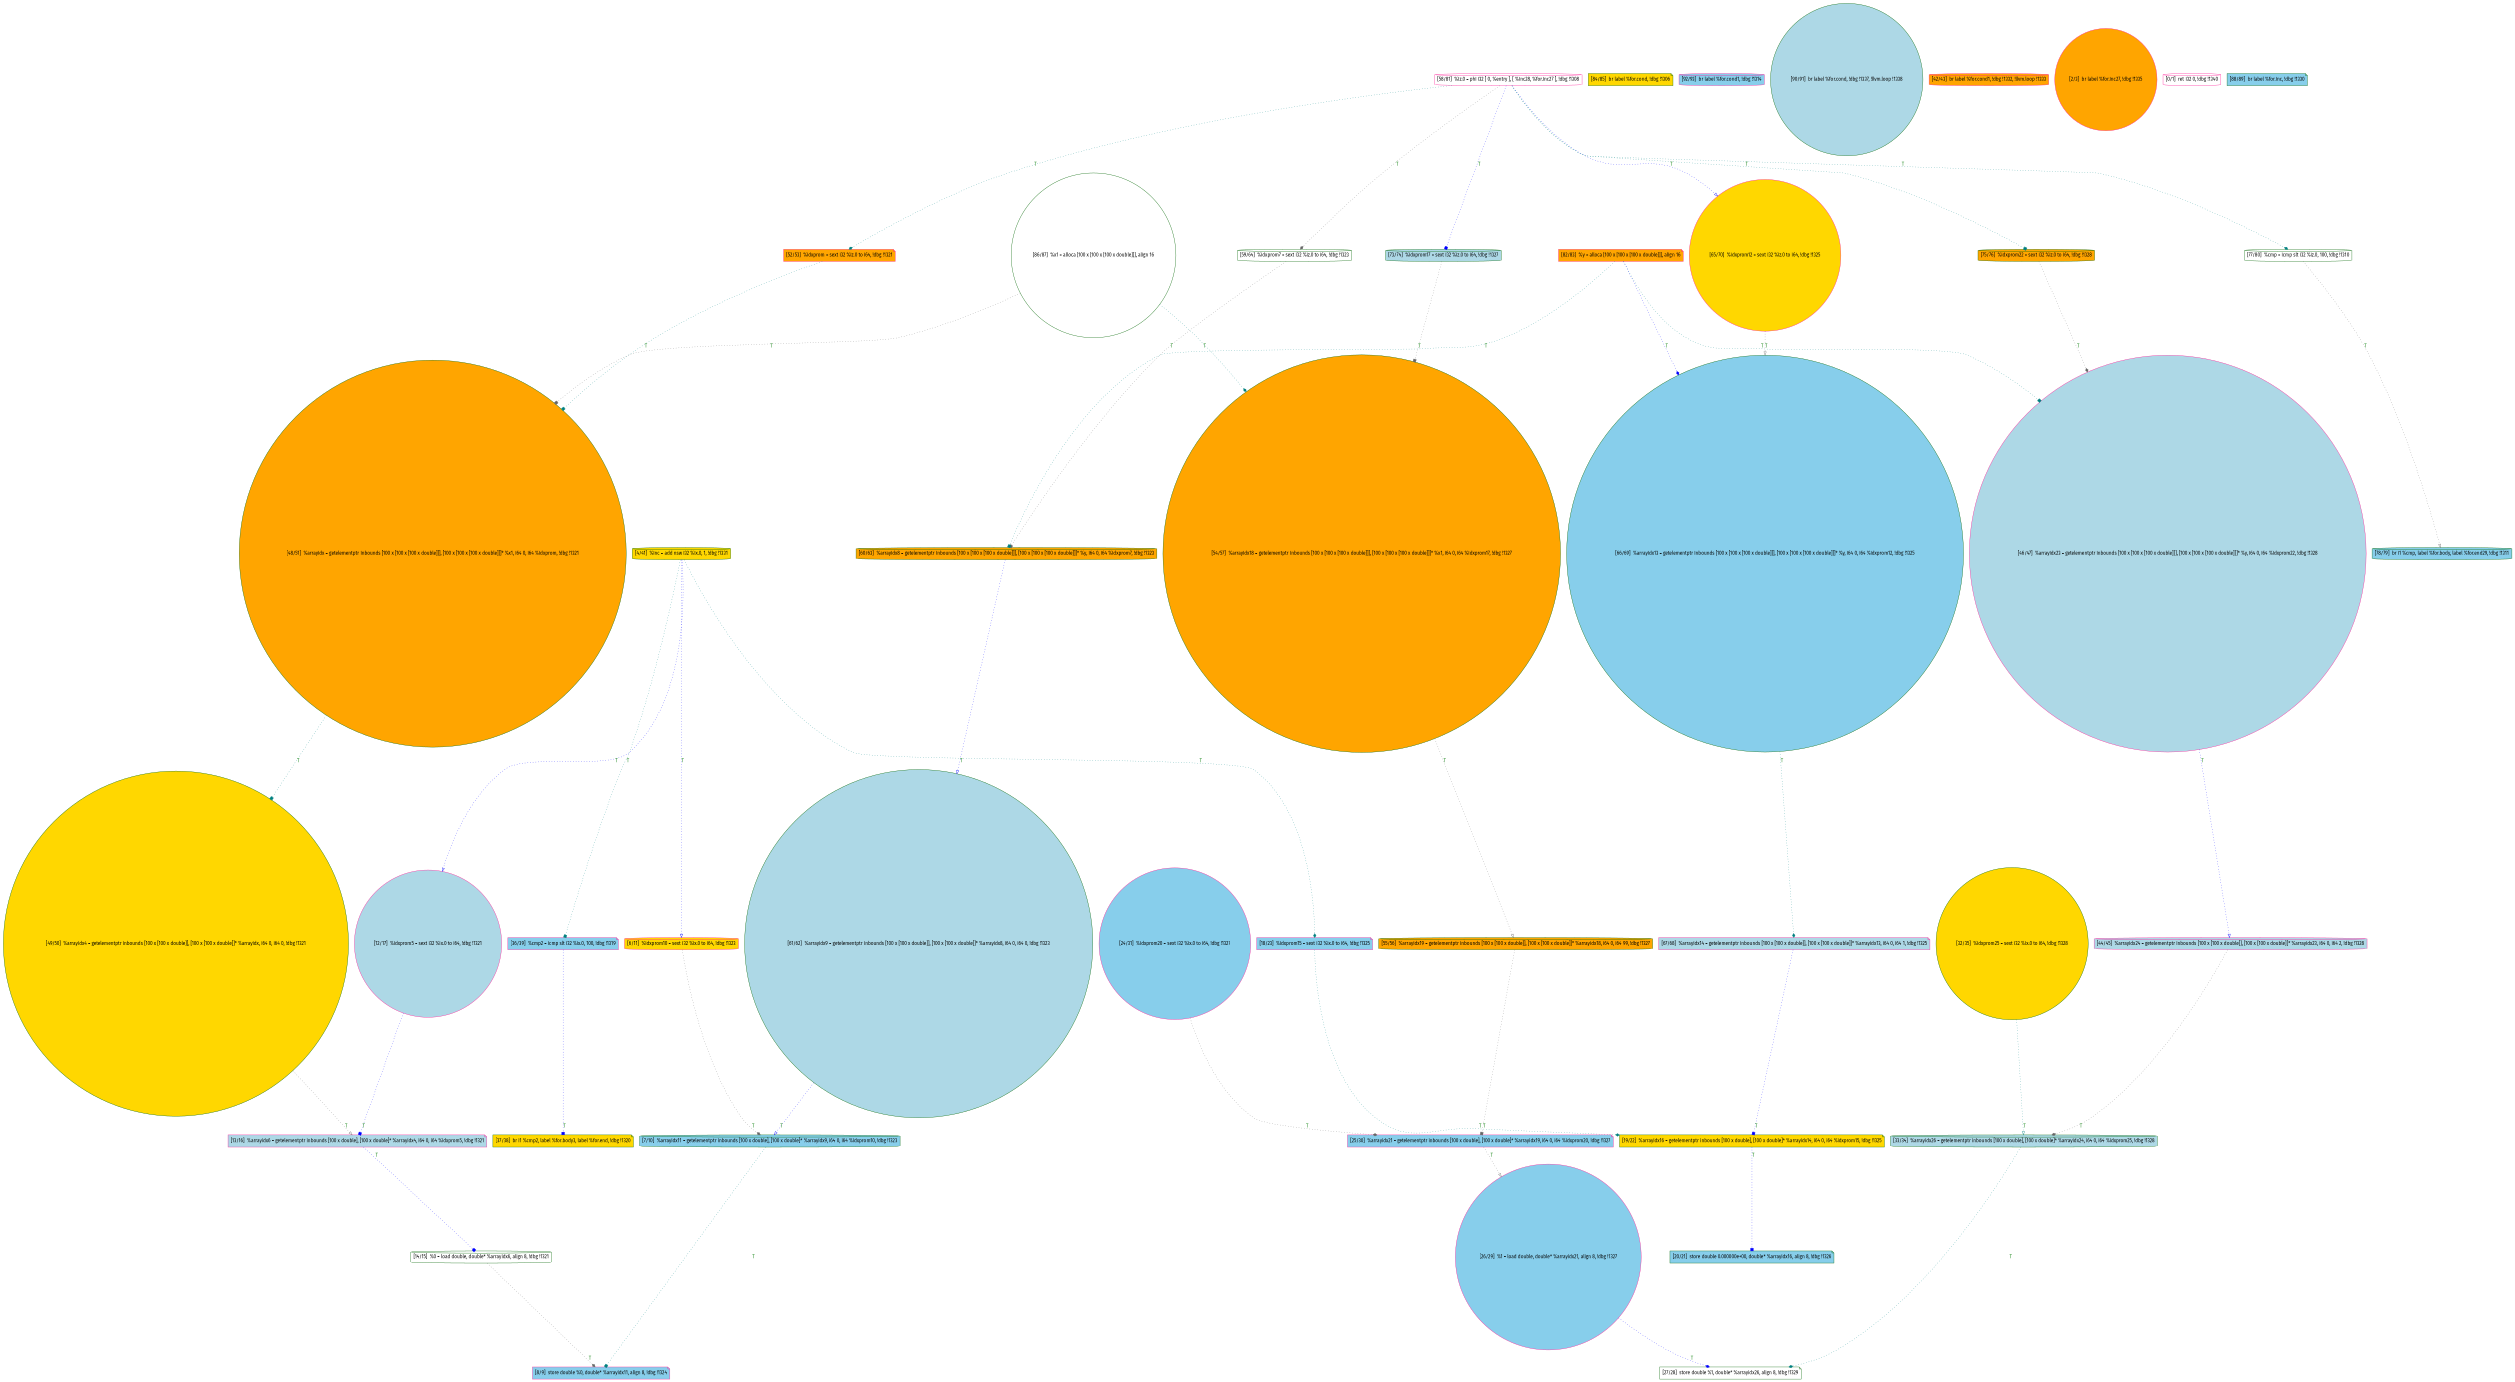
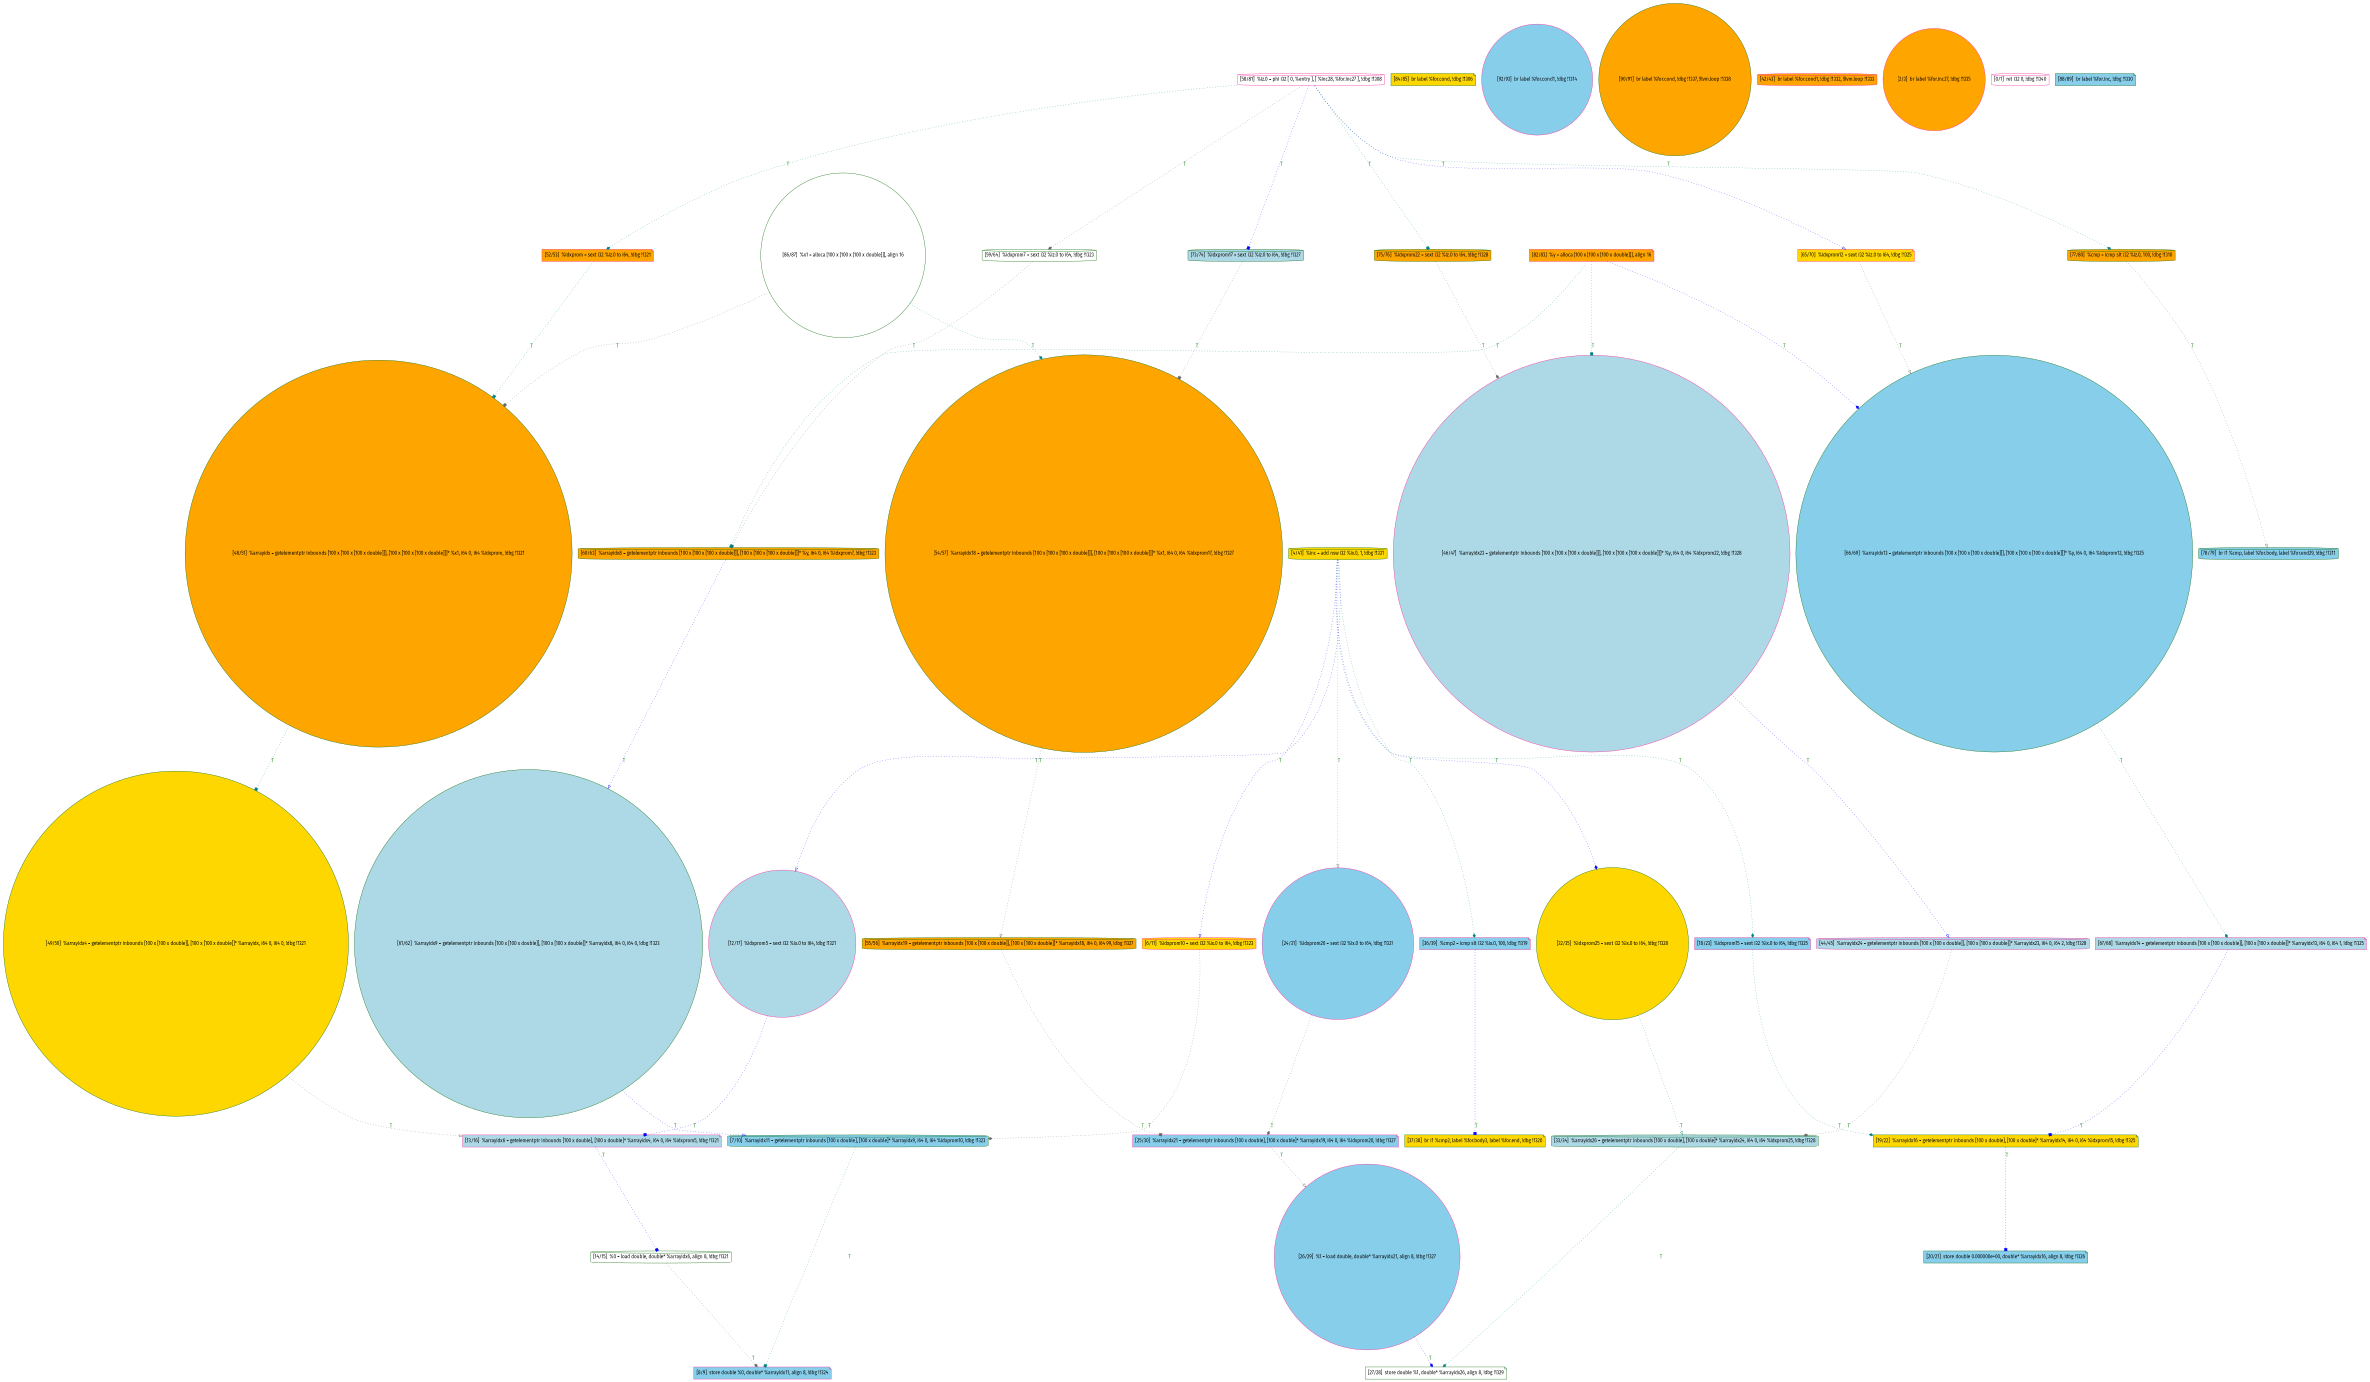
node "[92/93]  br label %for.cond1, !dbg !1314": shape cylinder -> circle
node "[90/91]  br label %for.cond, !dbg !1337, !llvm.loop !1338": fillcolor lightblue -> orange
node "[65/70]  %idxprom12 = sext i32 %iz.0 to i64, !dbg !1325": shape circle -> note
node "[77/80]  %cmp = icmp slt i32 %iz.0, 100, !dbg !1310": fillcolor white -> orange
edge "[4/41]  %inc = add nsw i32 %ix.0, 1, !dbg !1331" -> "[24/31]  %idxprom20 = sext i32 %ix.0 to i64, !dbg !1327": added, label "T"
edge "[4/41]  %inc = add nsw i32 %ix.0, 1, !dbg !1331" -> "[36/39]  %cmp2 = icmp slt i32 %ix.0, 100, !dbg !1319": arrowhead box -> diamond
edge "[4/41]  %inc = add nsw i32 %ix.0, 1, !dbg !1331" -> "[32/35]  %idxprom25 = sext i32 %ix.0 to i64, !dbg !1328": added, label "T"
